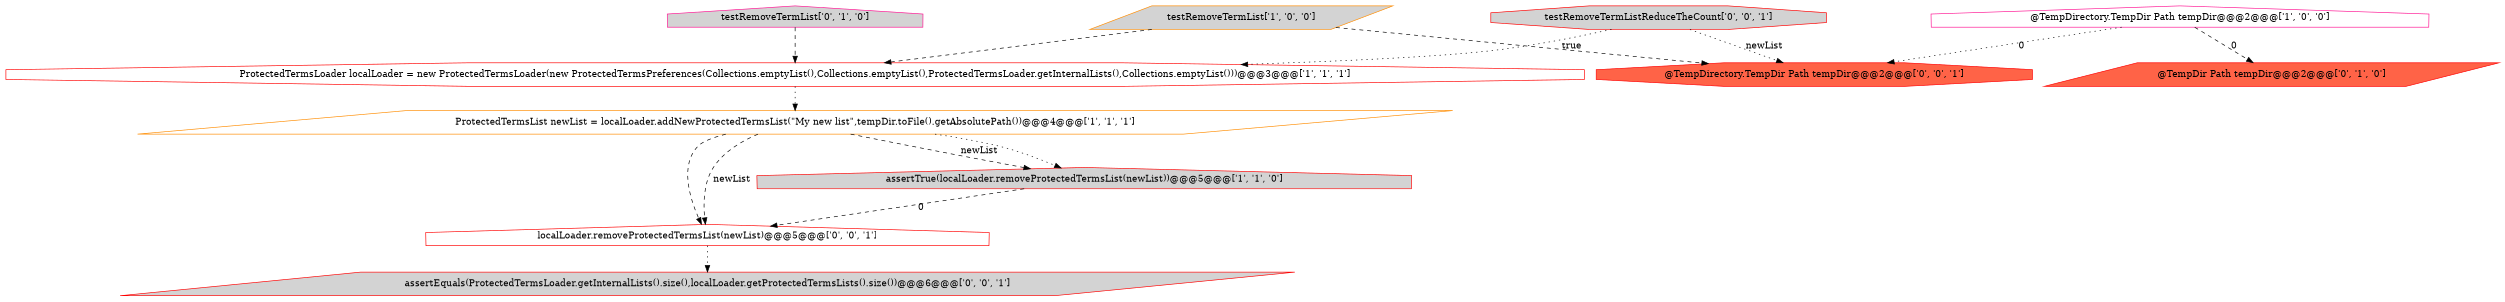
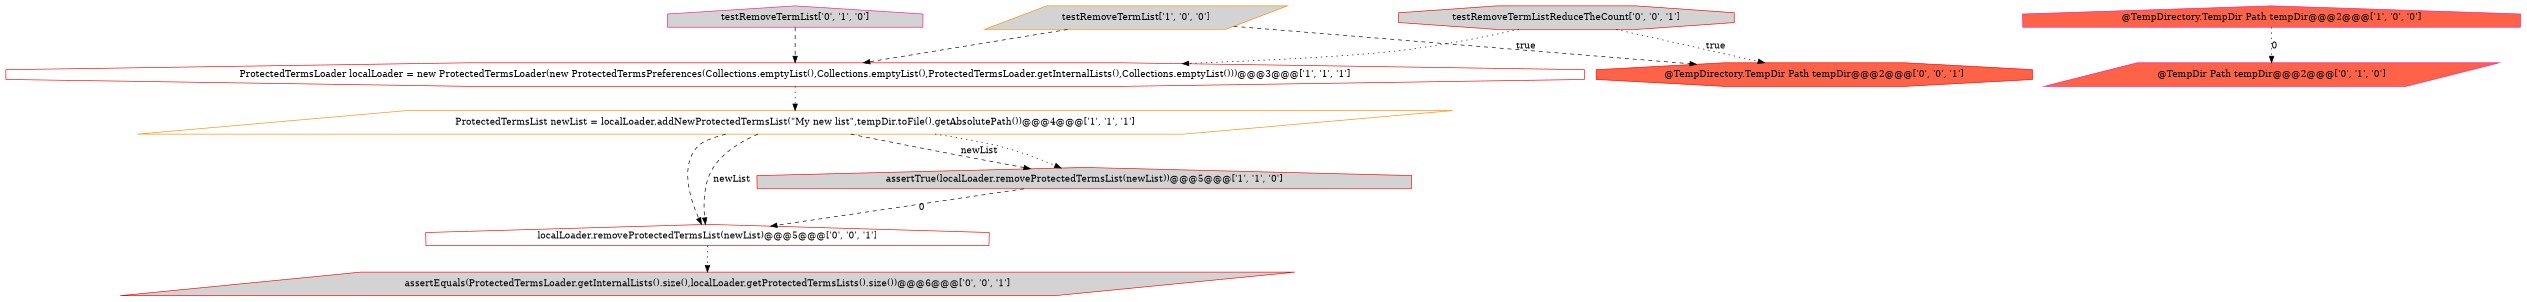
node "@TempDirectory.TempDir Path tempDir@@@2@@@['1', '0', '0']": fillcolor white -> tomato
edge "@TempDirectory.TempDir Path tempDir@@@2@@@['1', '0', '0']" -> "@TempDir Path tempDir@@@2@@@['0', '1', '0']": style dashed -> dotted
edge "@TempDirectory.TempDir Path tempDir@@@2@@@['1', '0', '0']" -> "@TempDirectory.TempDir Path tempDir@@@2@@@['0', '0', '1']": removed, label "0"
edge "testRemoveTermListReduceTheCount['0', '0', '1']" -> "@TempDirectory.TempDir Path tempDir@@@2@@@['0', '0', '1']": label "newList" -> "true"
node "@TempDir Path tempDir@@@2@@@['0', '1', '0']": color red -> deeppink
